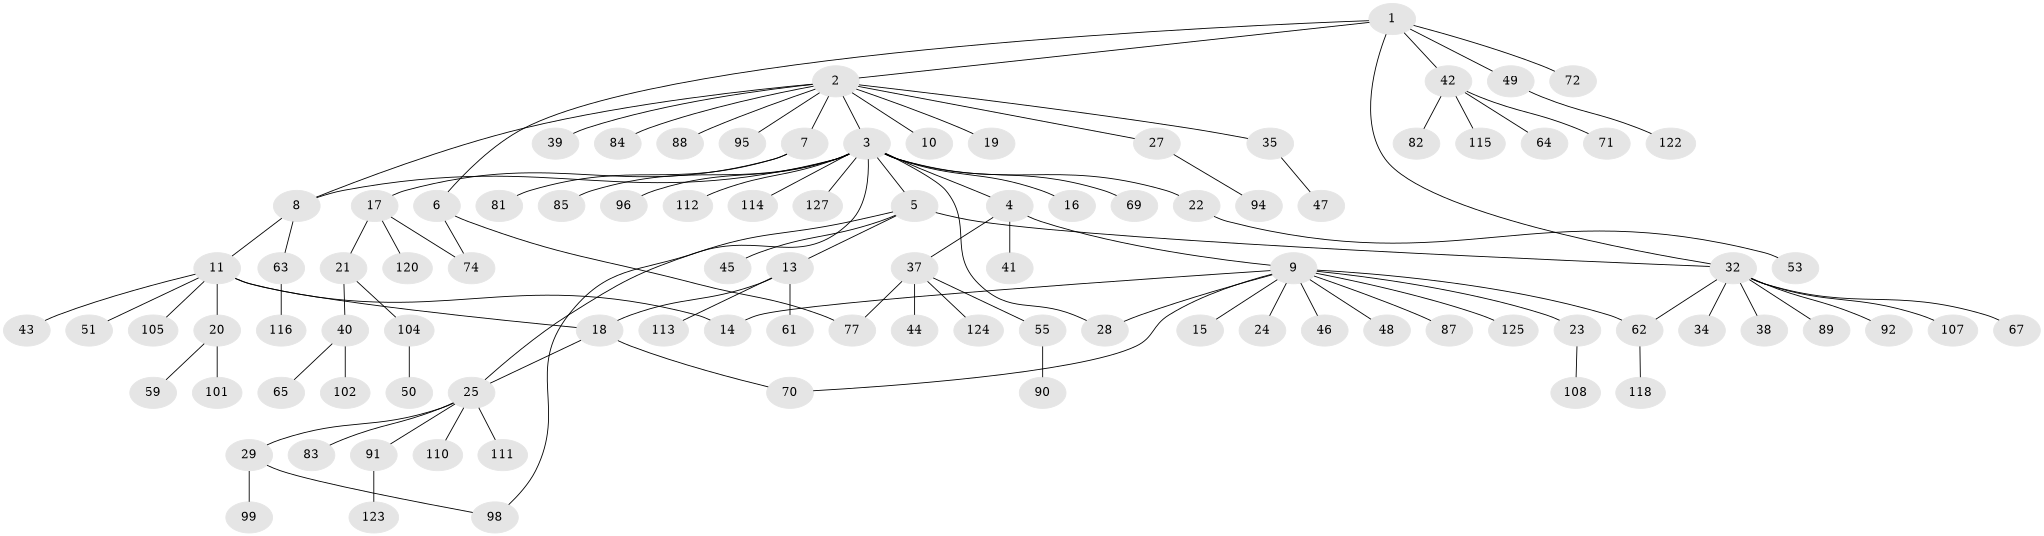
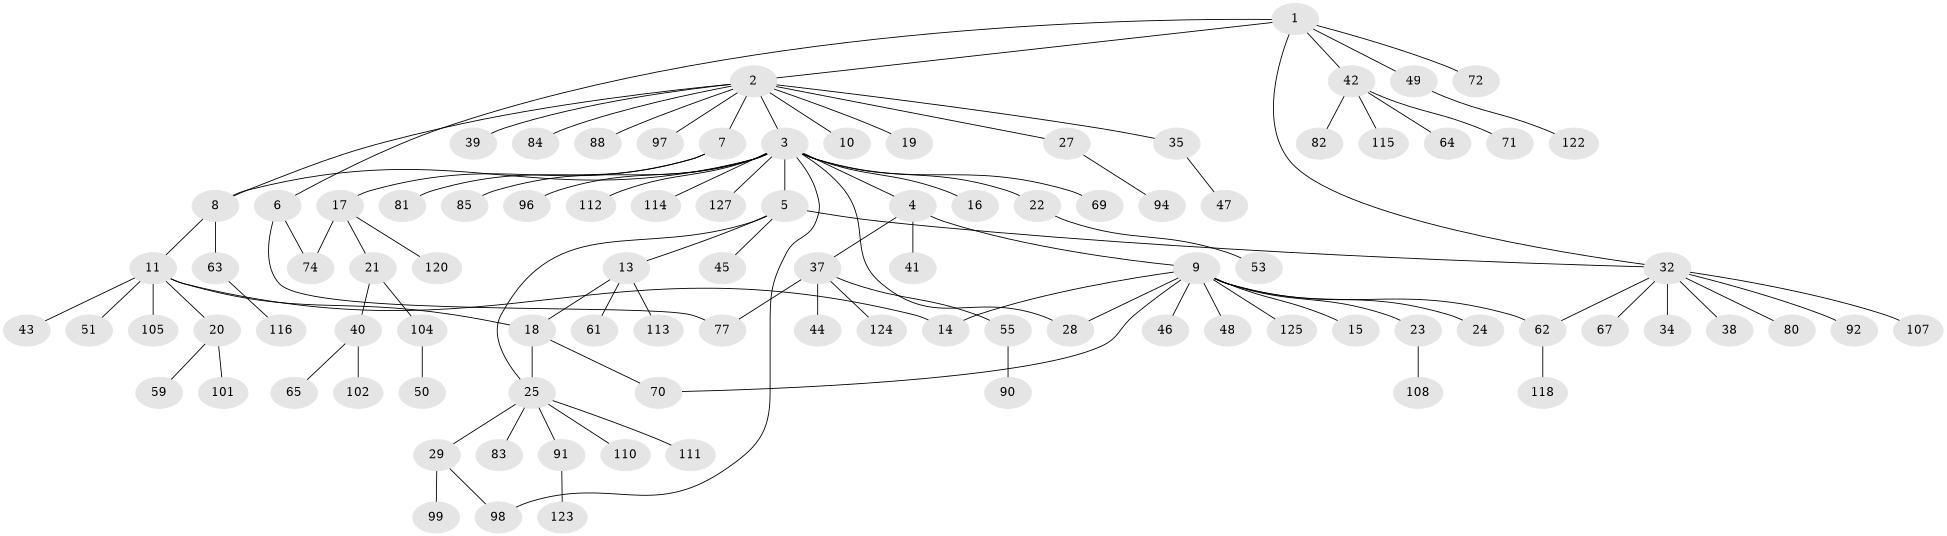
node "95": label "95" -> "97"
node "87": removed
node "89": label "89" -> "80"
